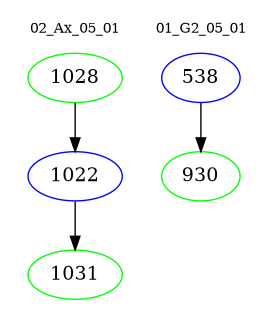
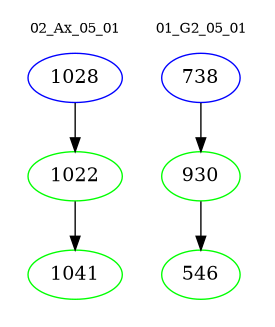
node "1028": color green -> blue
node "538": label "538" -> "738"
node "1022": color blue -> green
node "1031": label "1031" -> "1041"
node "546": added
